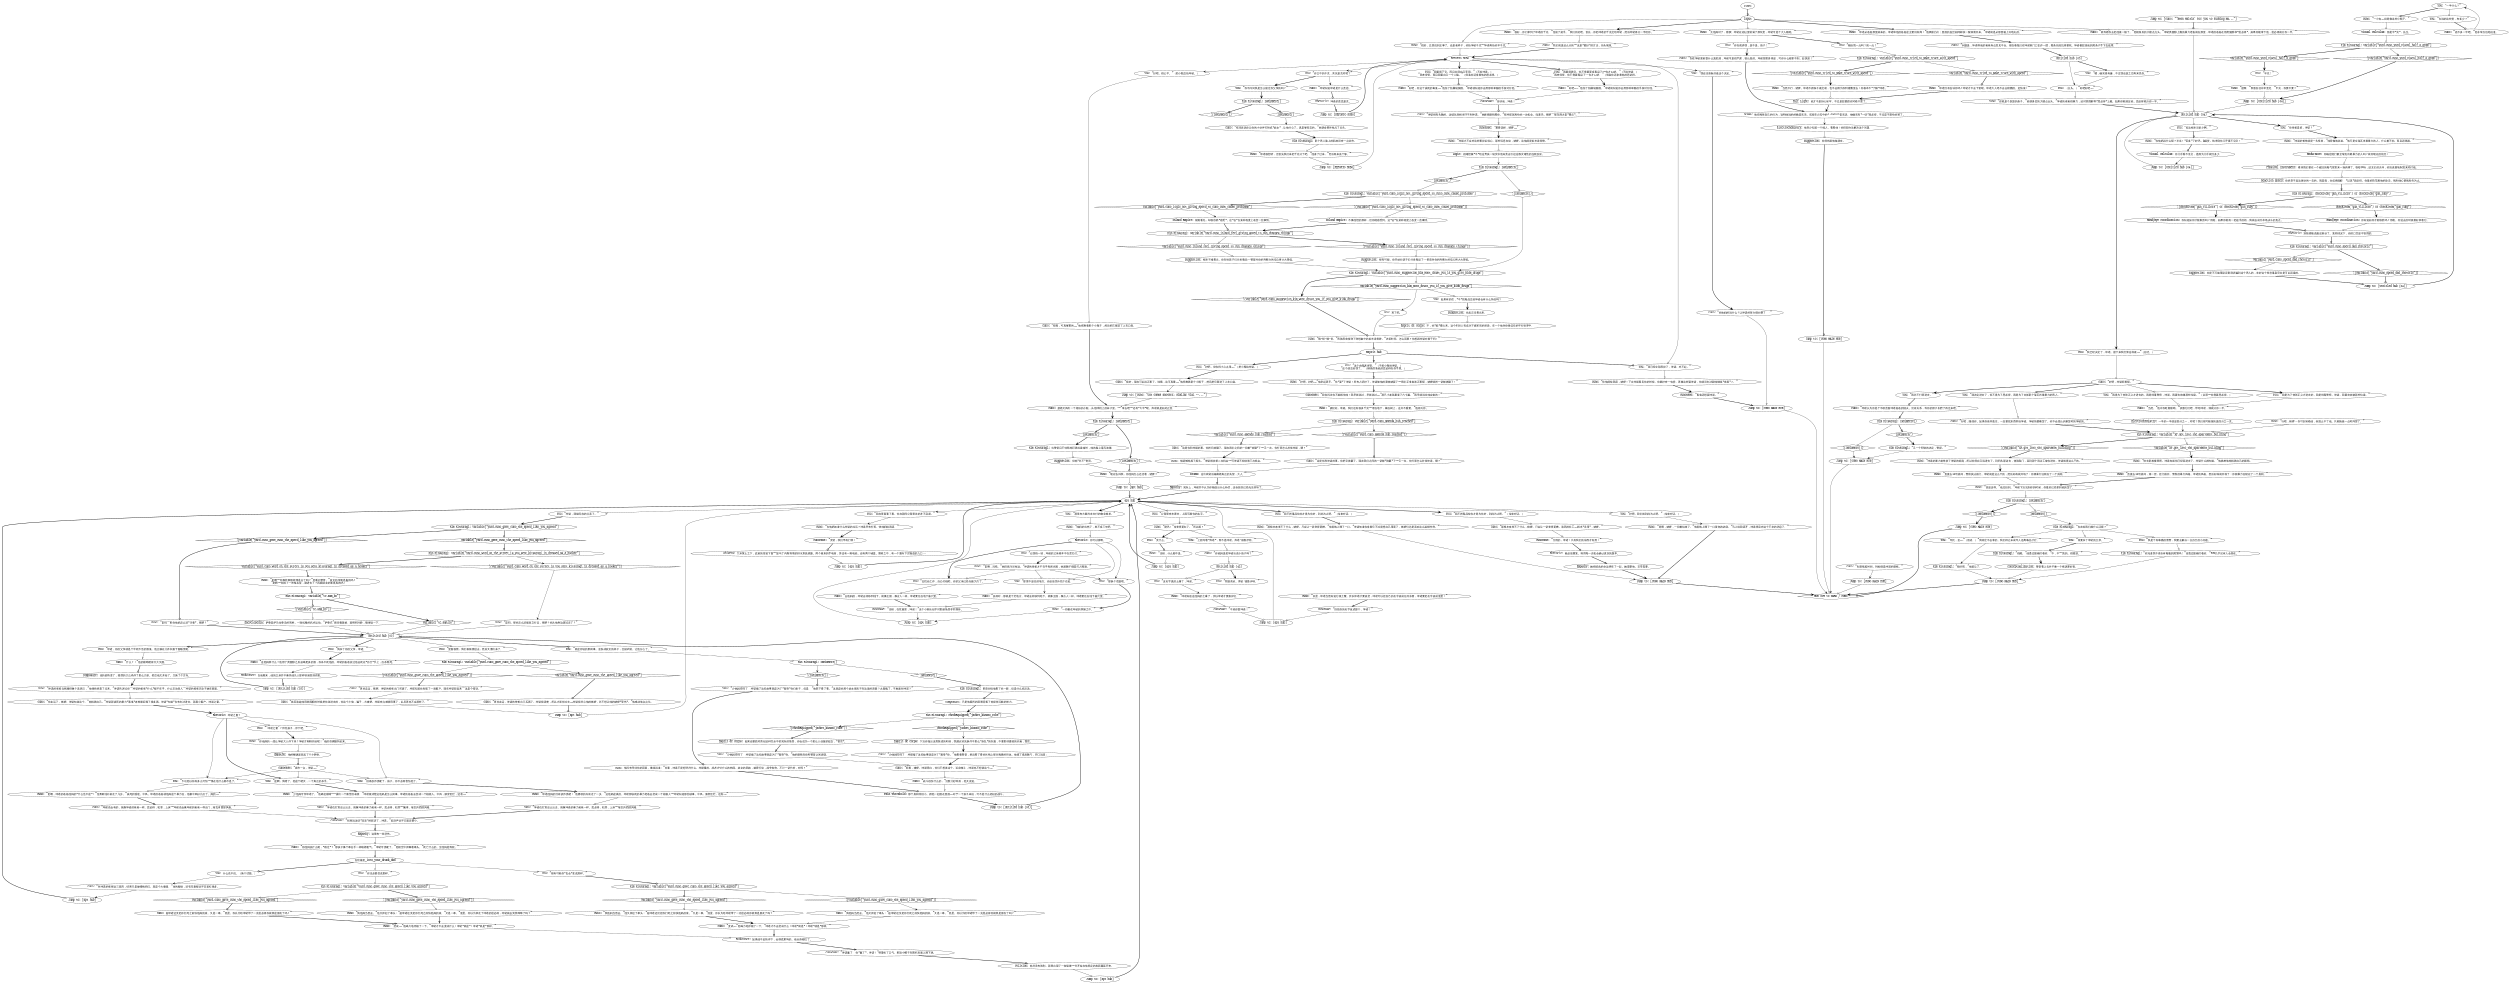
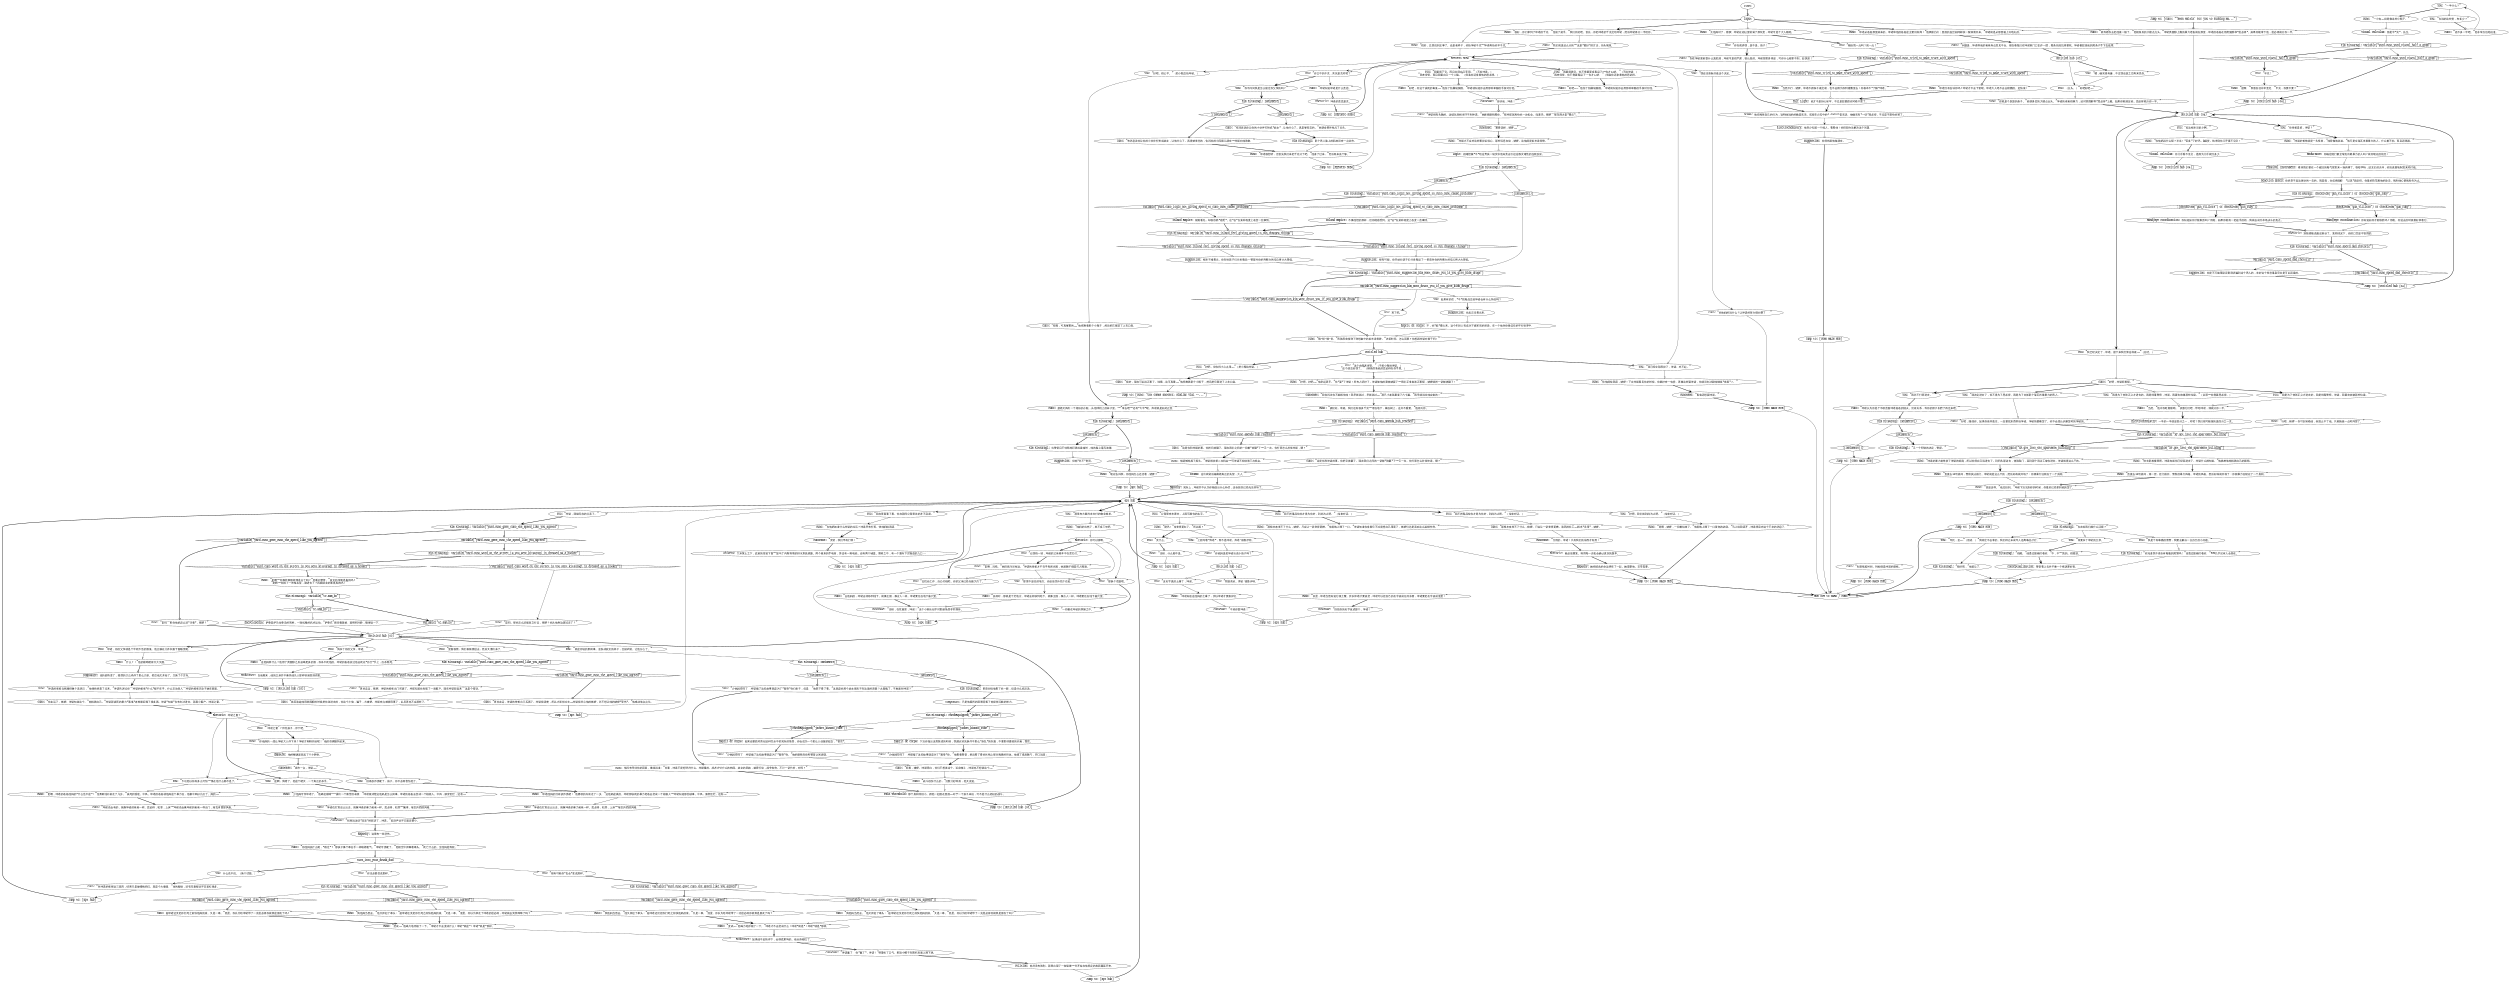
node "Cuno: “有消息说你让你的小伙伴打扮成妓女，让他分心了。真是够变态的，告诉你的小四眼儿朋友——坤诺向他致敬。”": added
edge "You: “我还没准备好做这个决定。”" -> "Cuno: “你他妈的说什么？让坤诺的努力都白费了…….”": style bold -> solid
node "Esprit hub": label "Esprit hub" -> "Untitled hub"
edge "Cuno: “当然。”他冲你眨着眼睛。“收缴它们吧，带给坤诺，我就分你一半。”" -> "Electrochemistry: 一半的一半就是四分之一，对吧？我们很可能指的是四分之一克。": added
edge "Rhetoric: 你可以猜啊。" -> "You: “让我猜一猜，坤诺的父亲根本不在意它们。”": added
node "在坟墓里_into_your_drunk_dad": label "在坟墓里_into_your_drunk_dad" -> "turn_into_your_drunk_dad"
